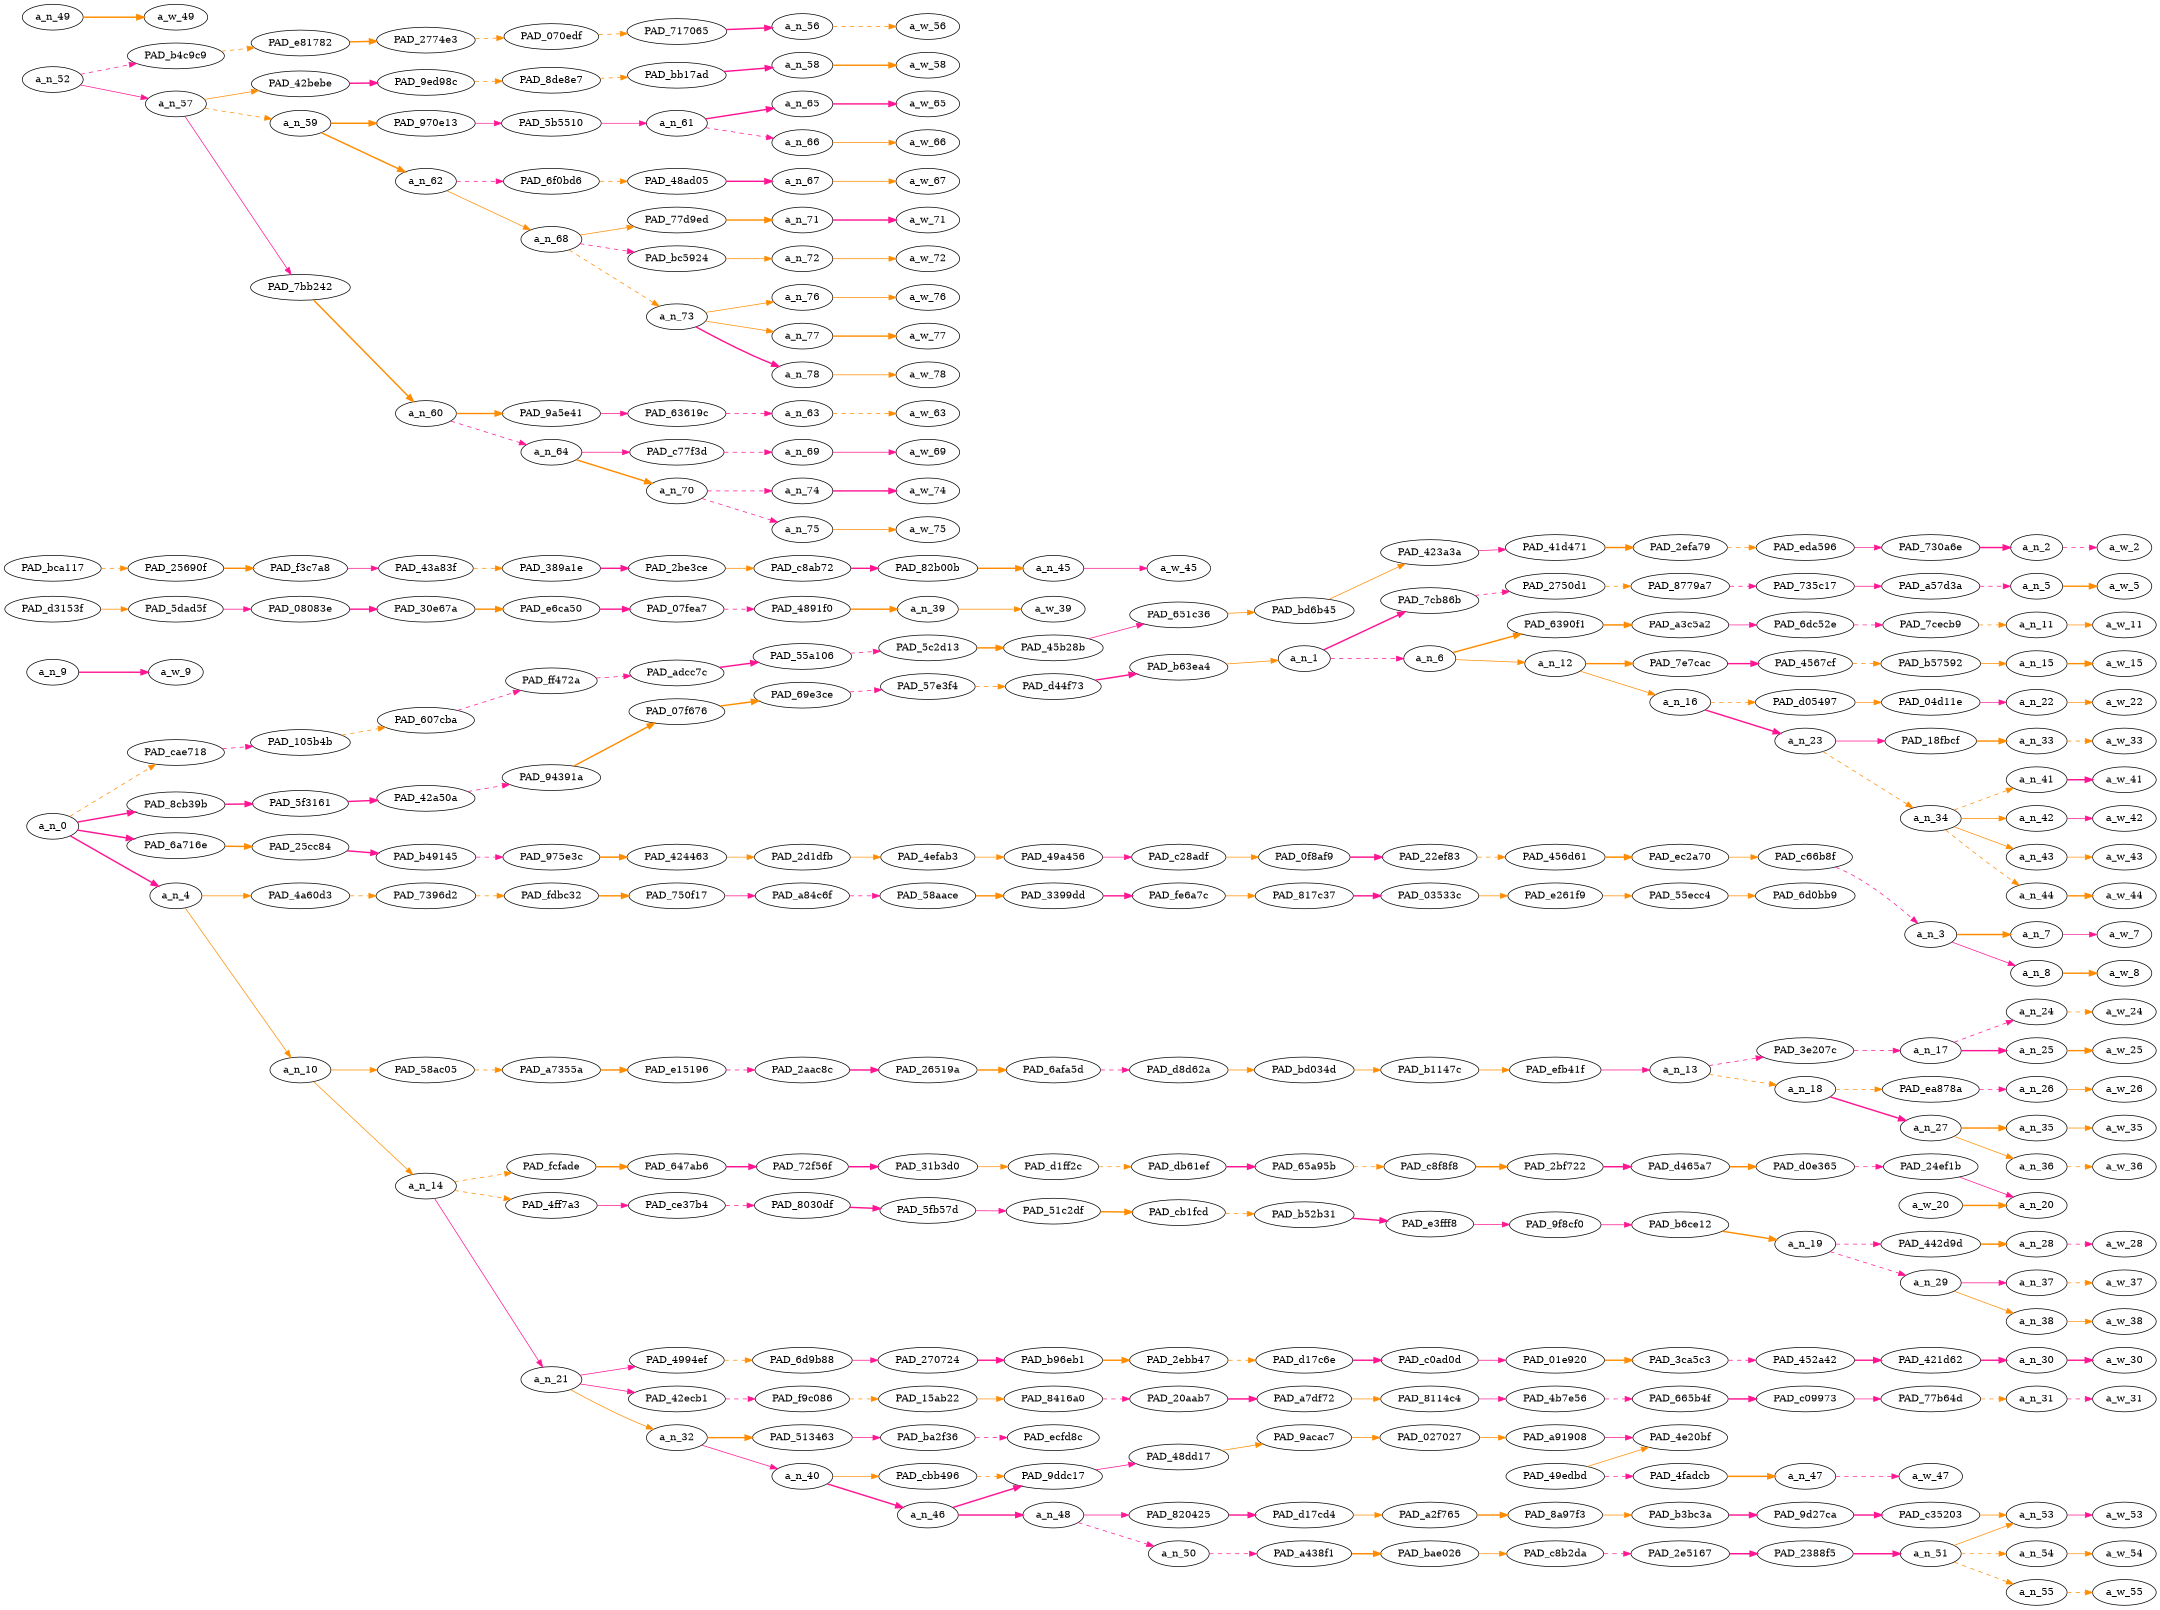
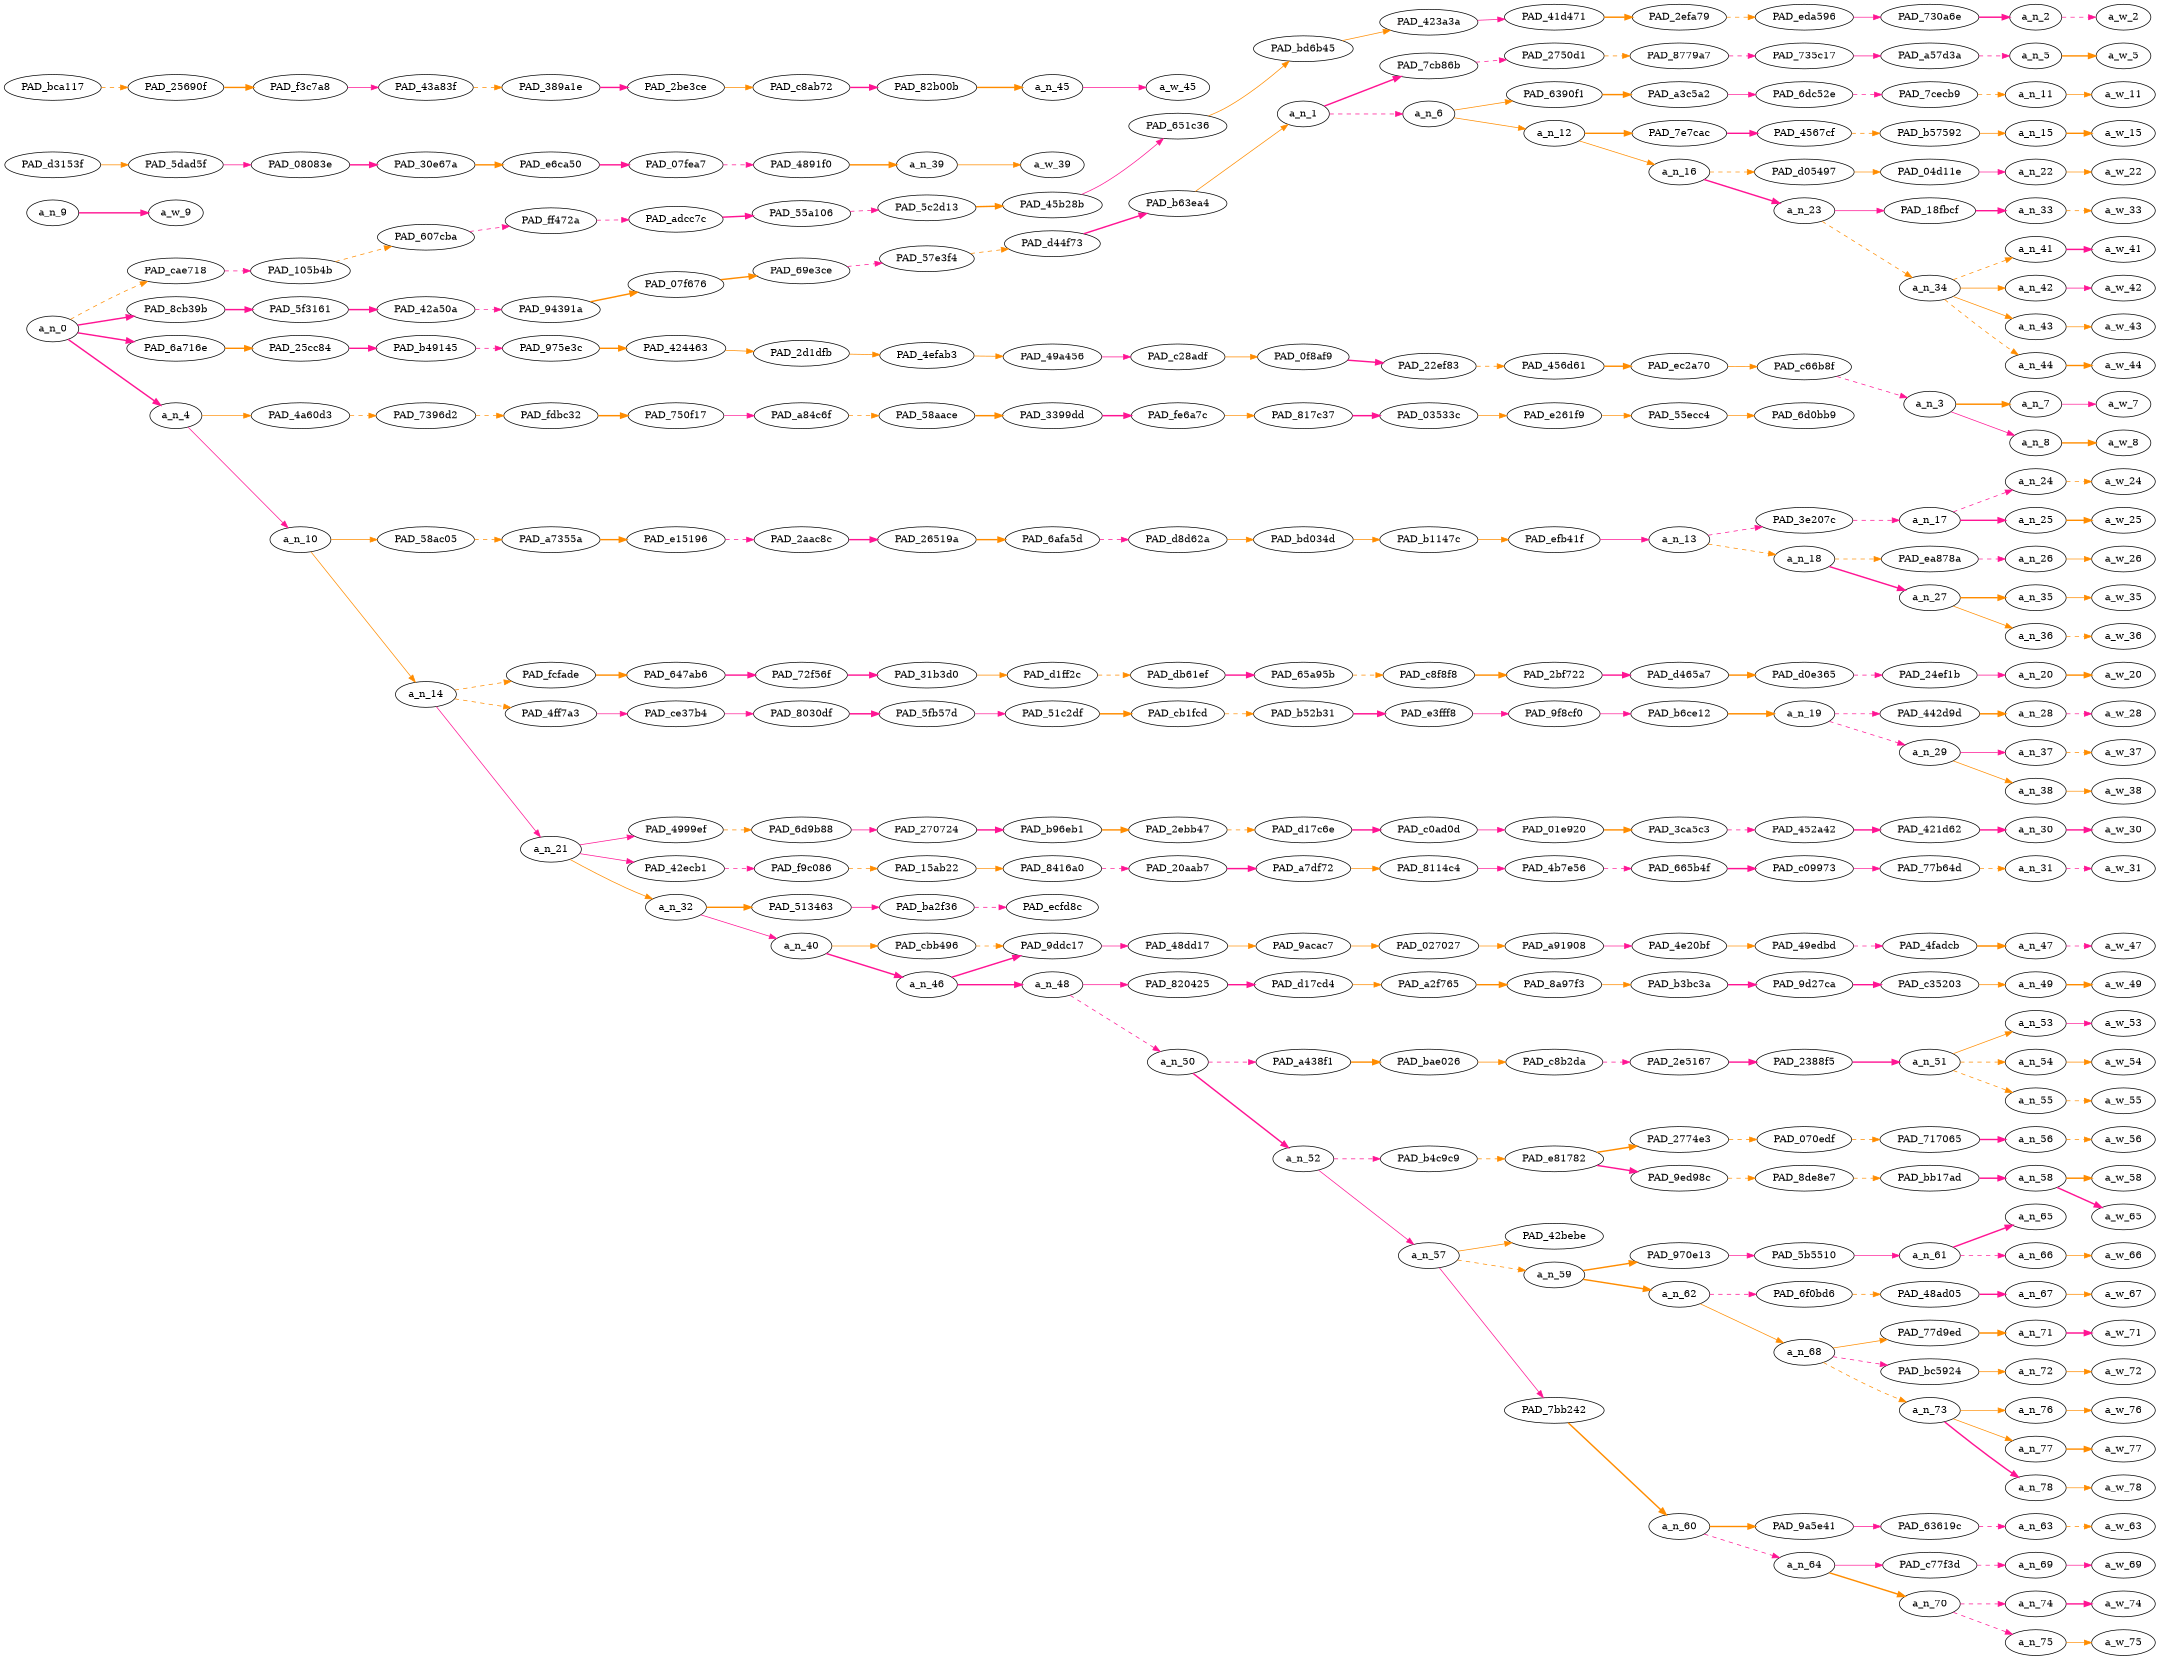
edge "PAD_42bebe" -> "PAD_9ed98c": now "PAD_e81782" -> "PAD_9ed98c"
edge "a_n_65" -> "a_w_65": now "a_n_58" -> "a_w_65"
edge "a_n_6" -> "PAD_6390f1": style bold -> solid
edge "PAD_18fbcf" -> "a_n_33": color darkorange -> deeppink
edge "PAD_a84c6f" -> "PAD_58aace": color deeppink -> darkorange
edge "a_n_4" -> "a_n_10": color darkorange -> deeppink
edge "a_n_50" -> "a_n_52": added
edge "PAD_ce37b4" -> "PAD_8030df": style dashed -> solid
edge "a_w_20" -> "a_n_20": reversed
node "PAD_4994ef": label "PAD_4994ef" -> "PAD_4999ef"
edge "PAD_49edbd" -> "PAD_4e20bf": reversed
edge "PAD_c35203" -> "a_n_53": now "PAD_c35203" -> "a_n_49"
